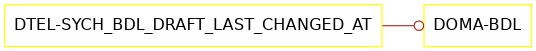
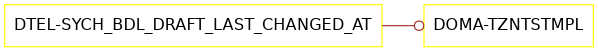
node "DOMA-BDL": label "DOMA-BDL" -> "DOMA-TZNTSTMPL"
